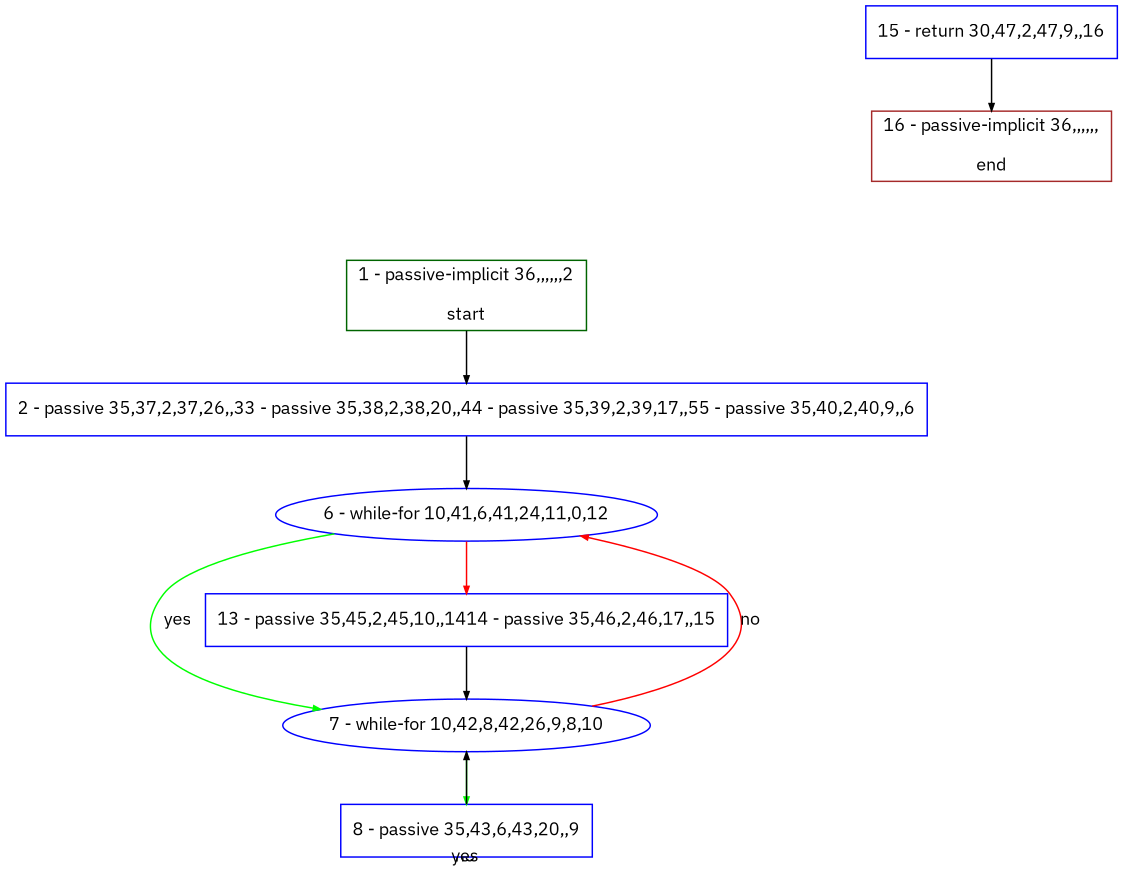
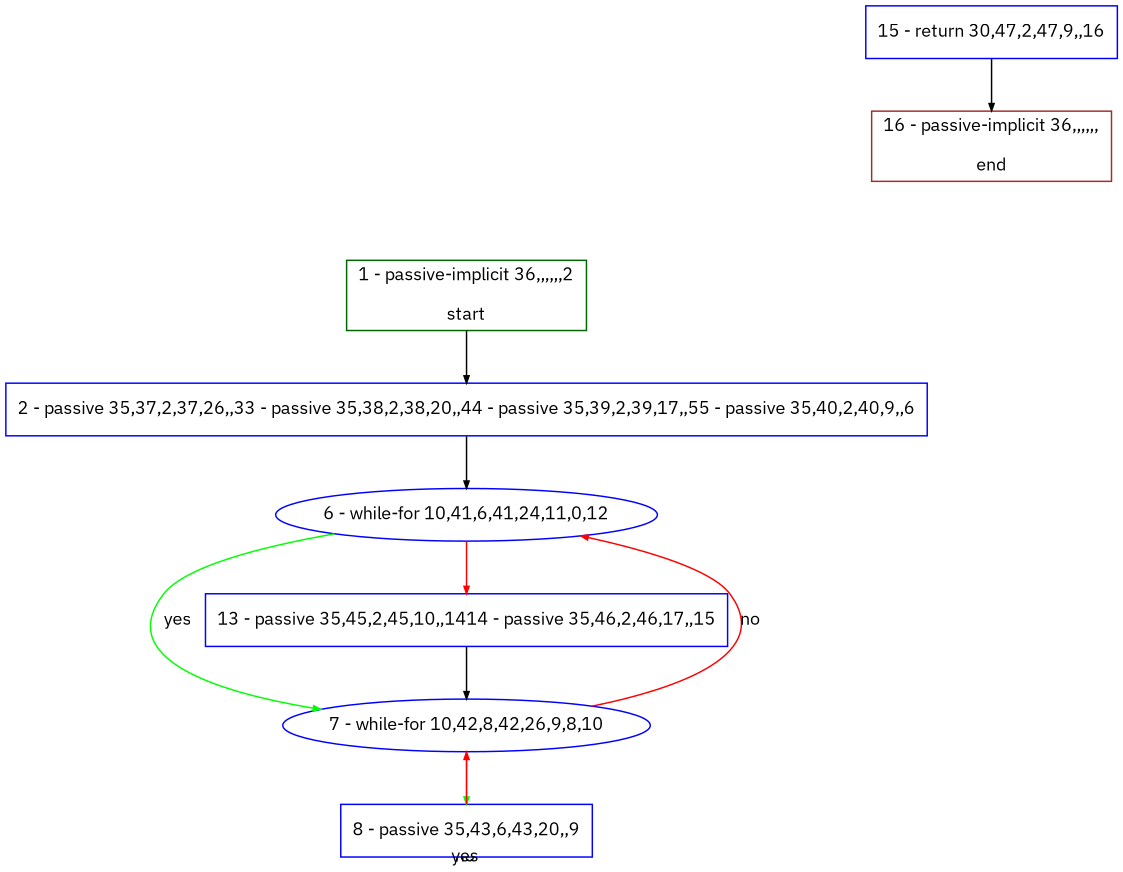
edge "8 - passive 35,43,6,43,20,,9" -> "7 - while-for 10,42,8,42,26,9,8,10": color #000000 -> #ff0000
